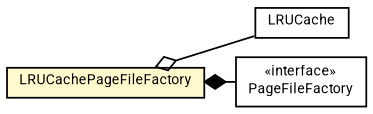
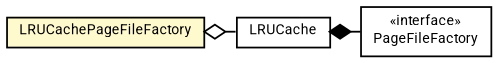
edge "PageFileFactory" -> "LRUCachePageFileFactory": now "PageFileFactory" -> "LRUCache"
